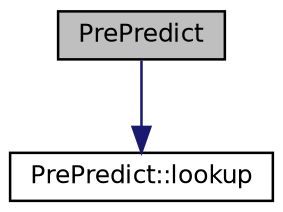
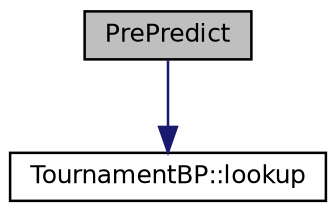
node "PrePredict::lookup": label "PrePredict::lookup" -> "TournamentBP::lookup"
